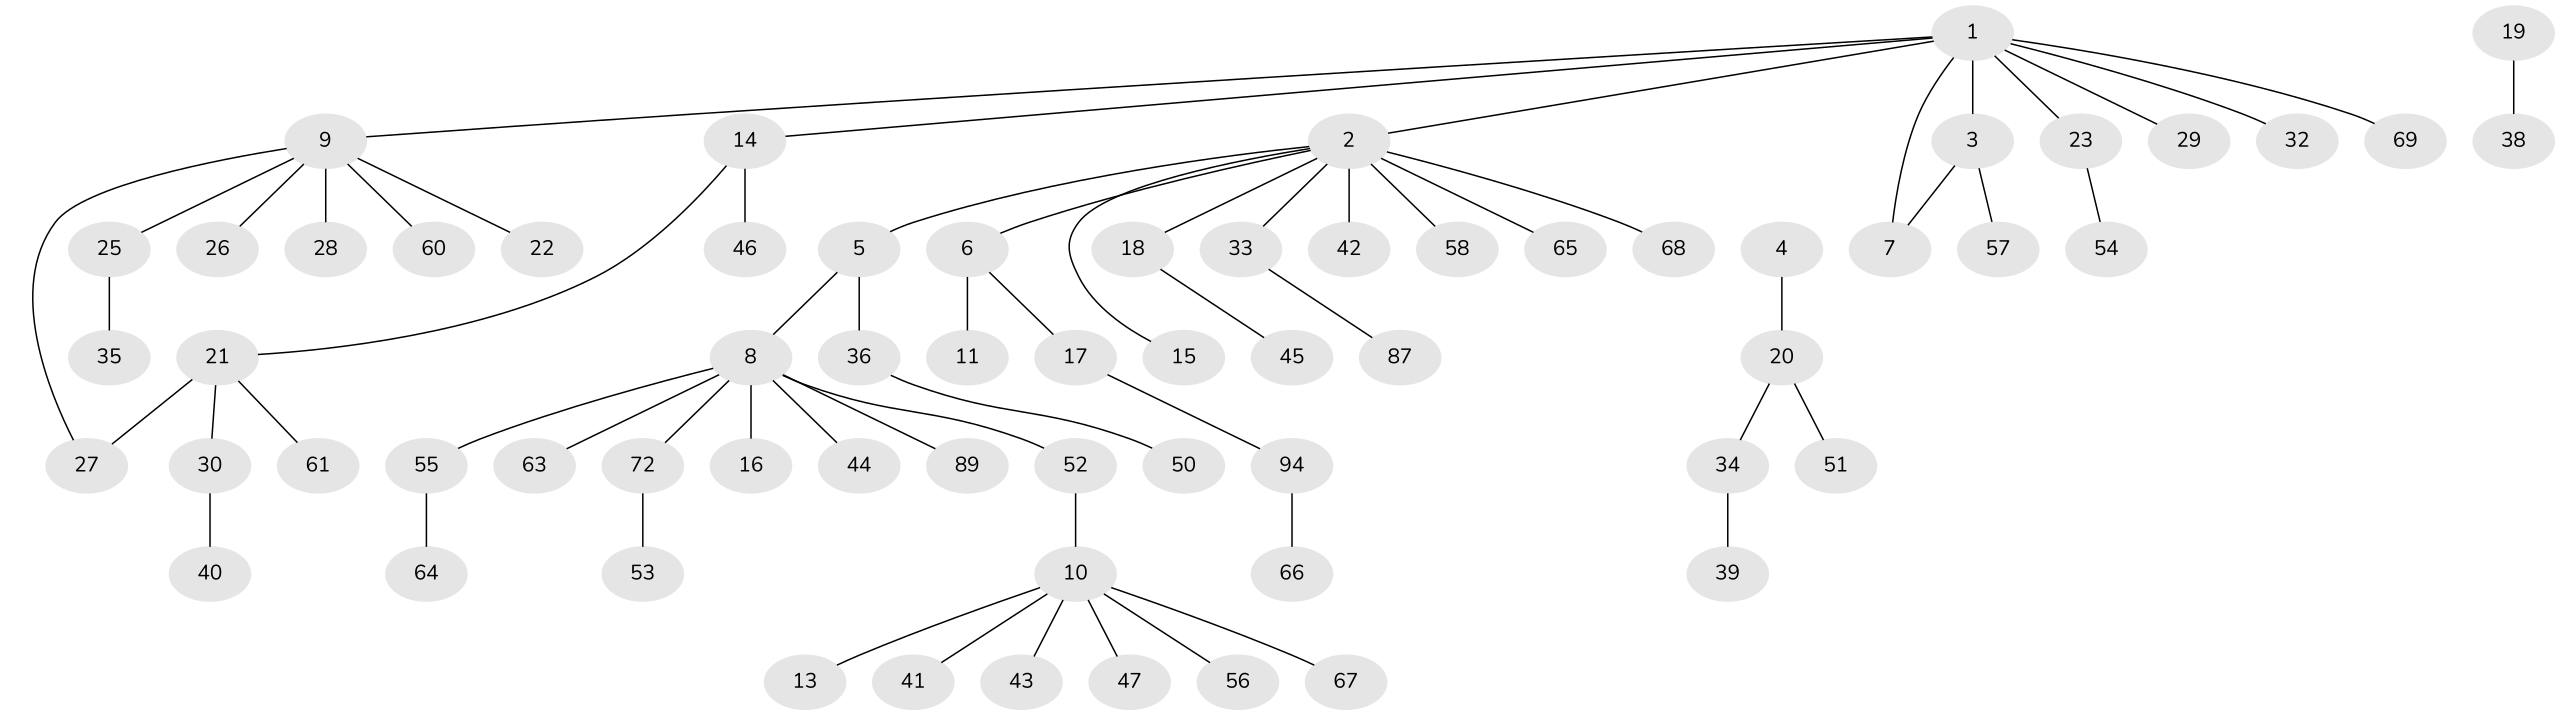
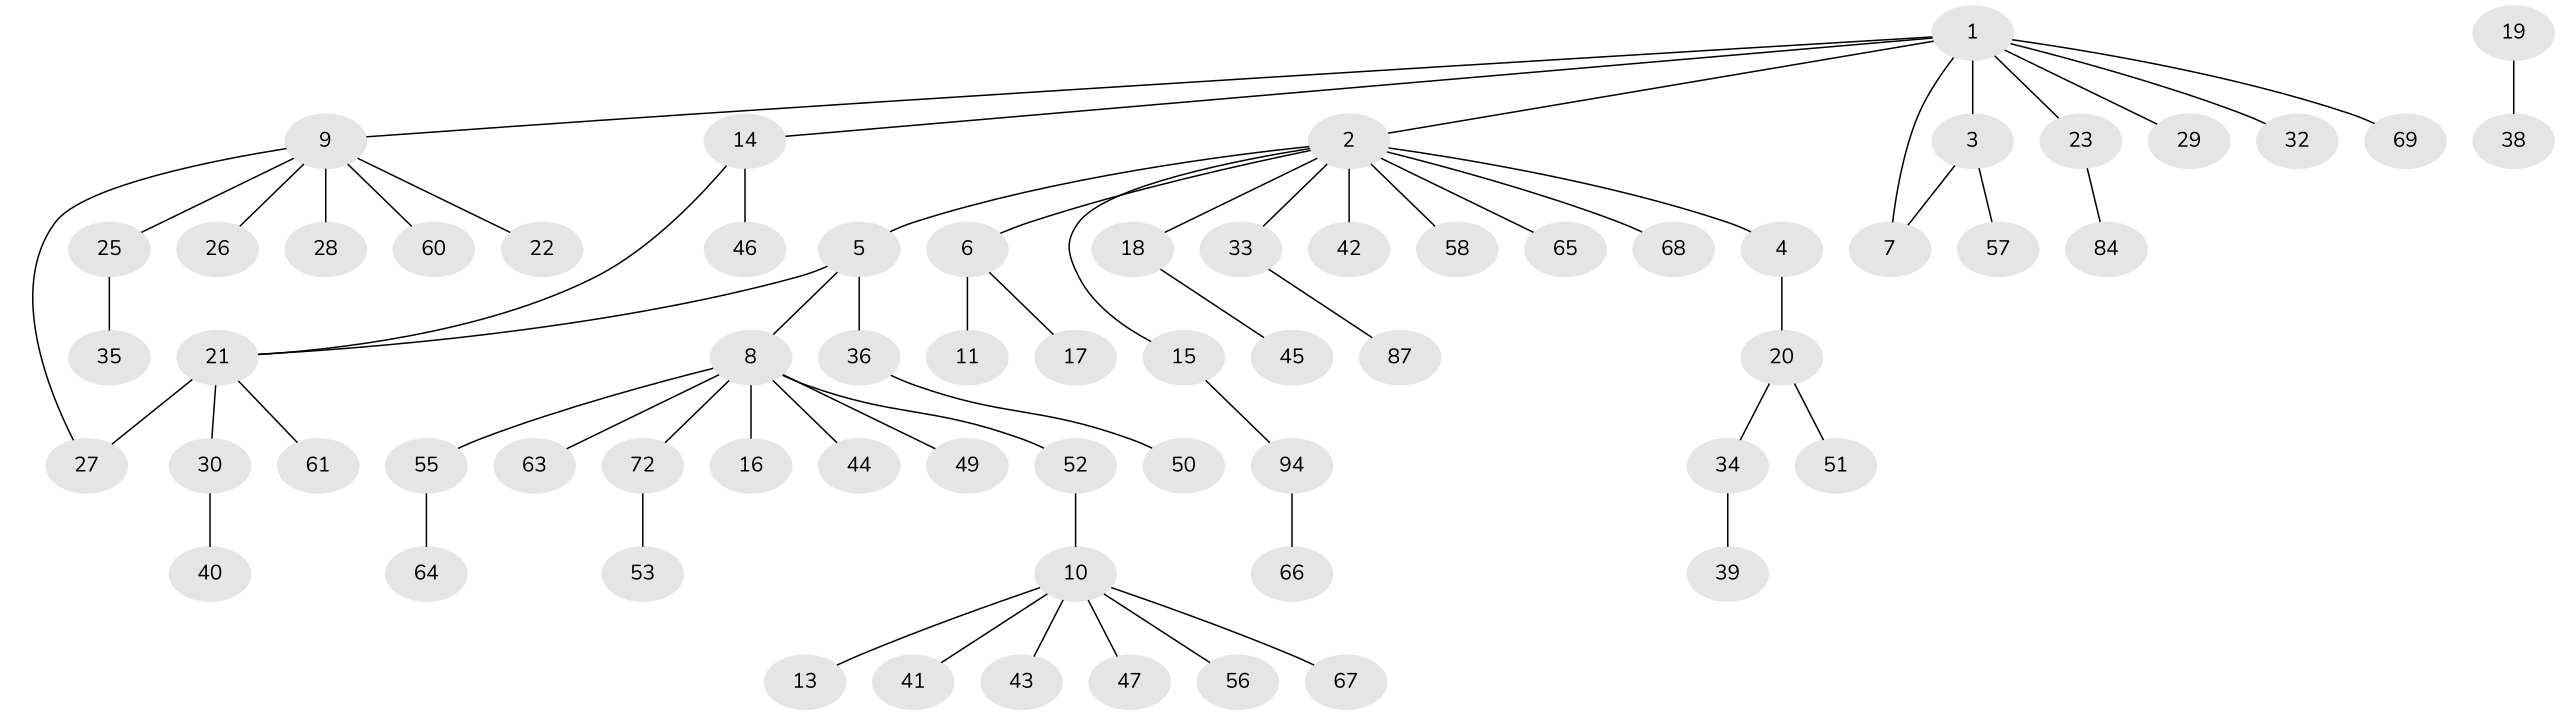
edge "2" -- "4": added
node "54": label "54" -> "84"
edge "5" -- "21": added
edge "17" -- "94": now "15" -- "94"
node "89": label "89" -> "49"
